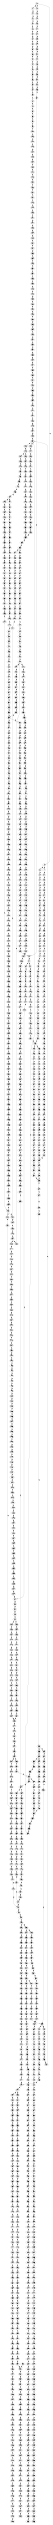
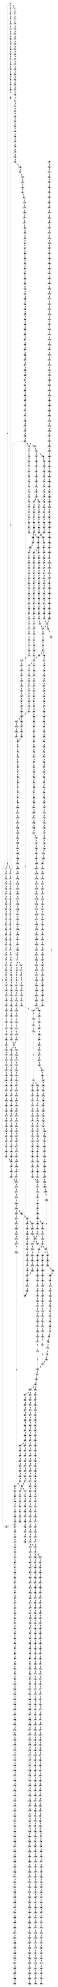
edge "S890" -> "S898": now "S890" -> "S899"
edge "S957" -> "S973": now "S957" -> "S965"
